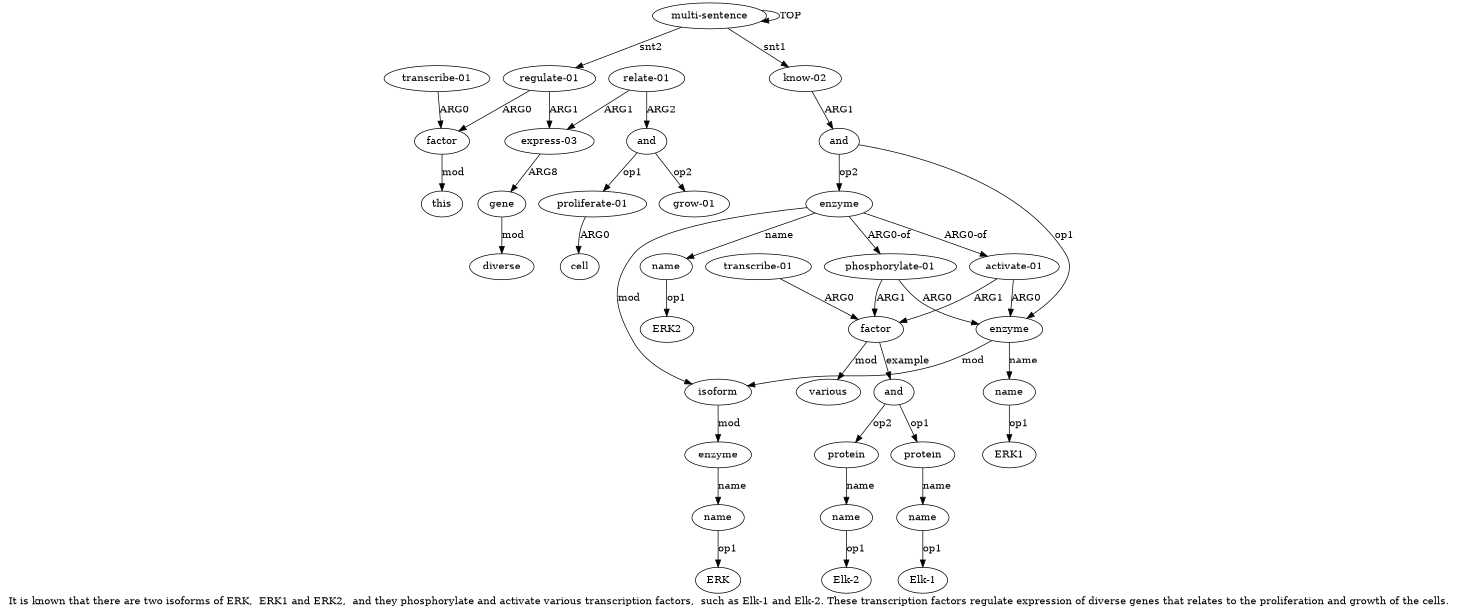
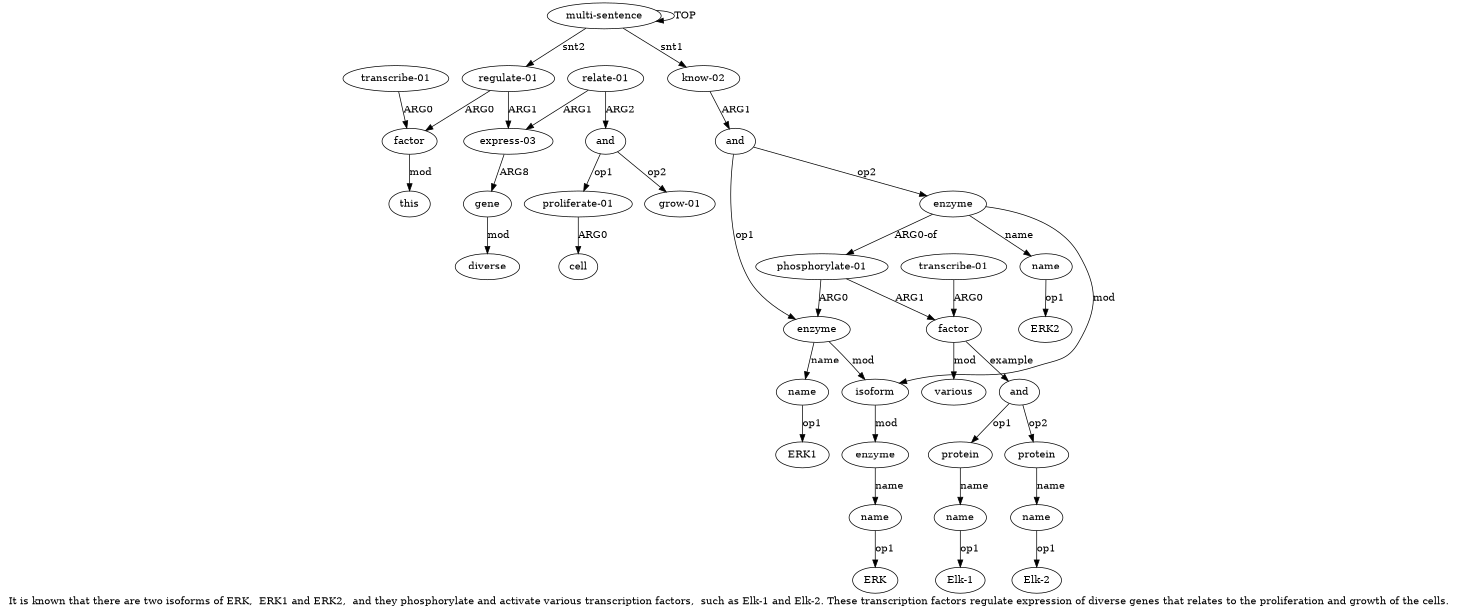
node "activate-01": removed
